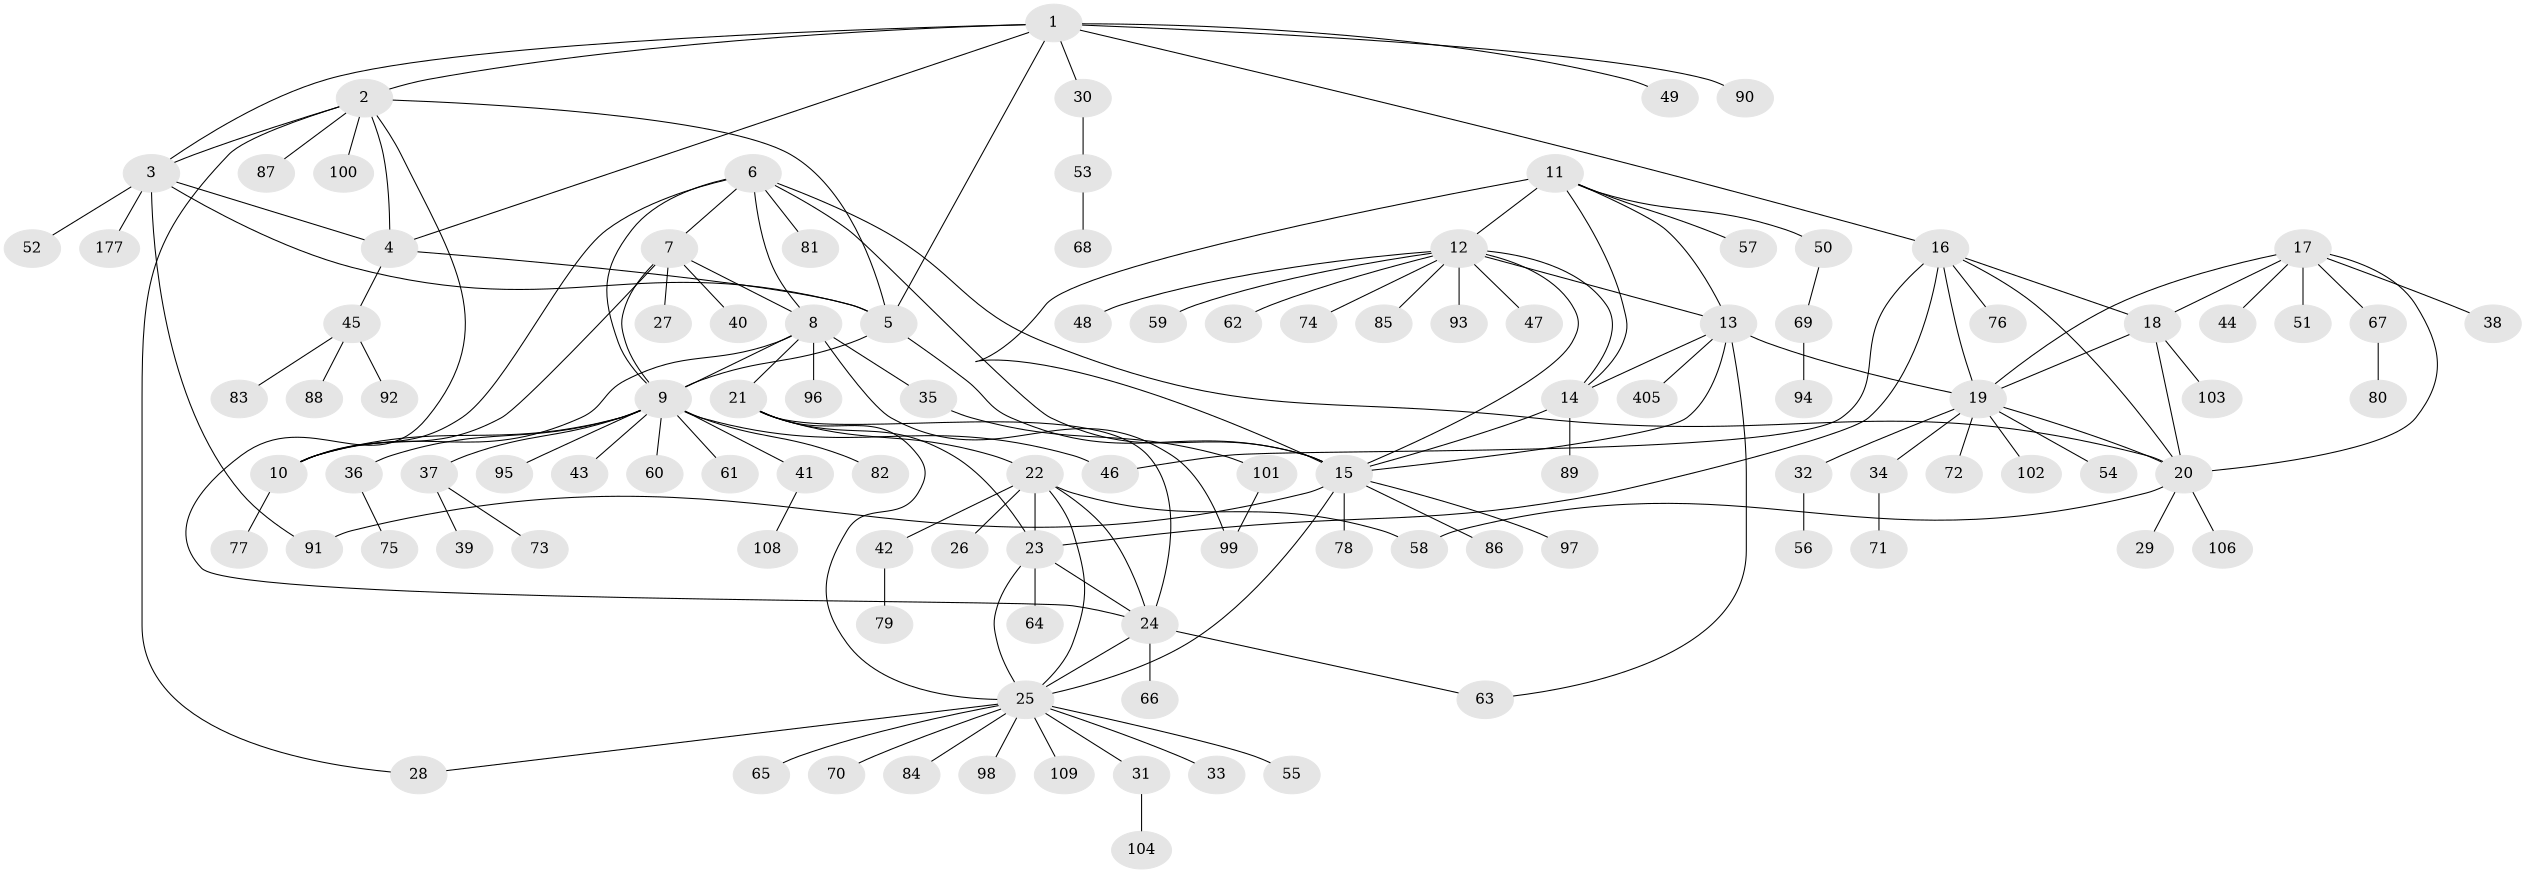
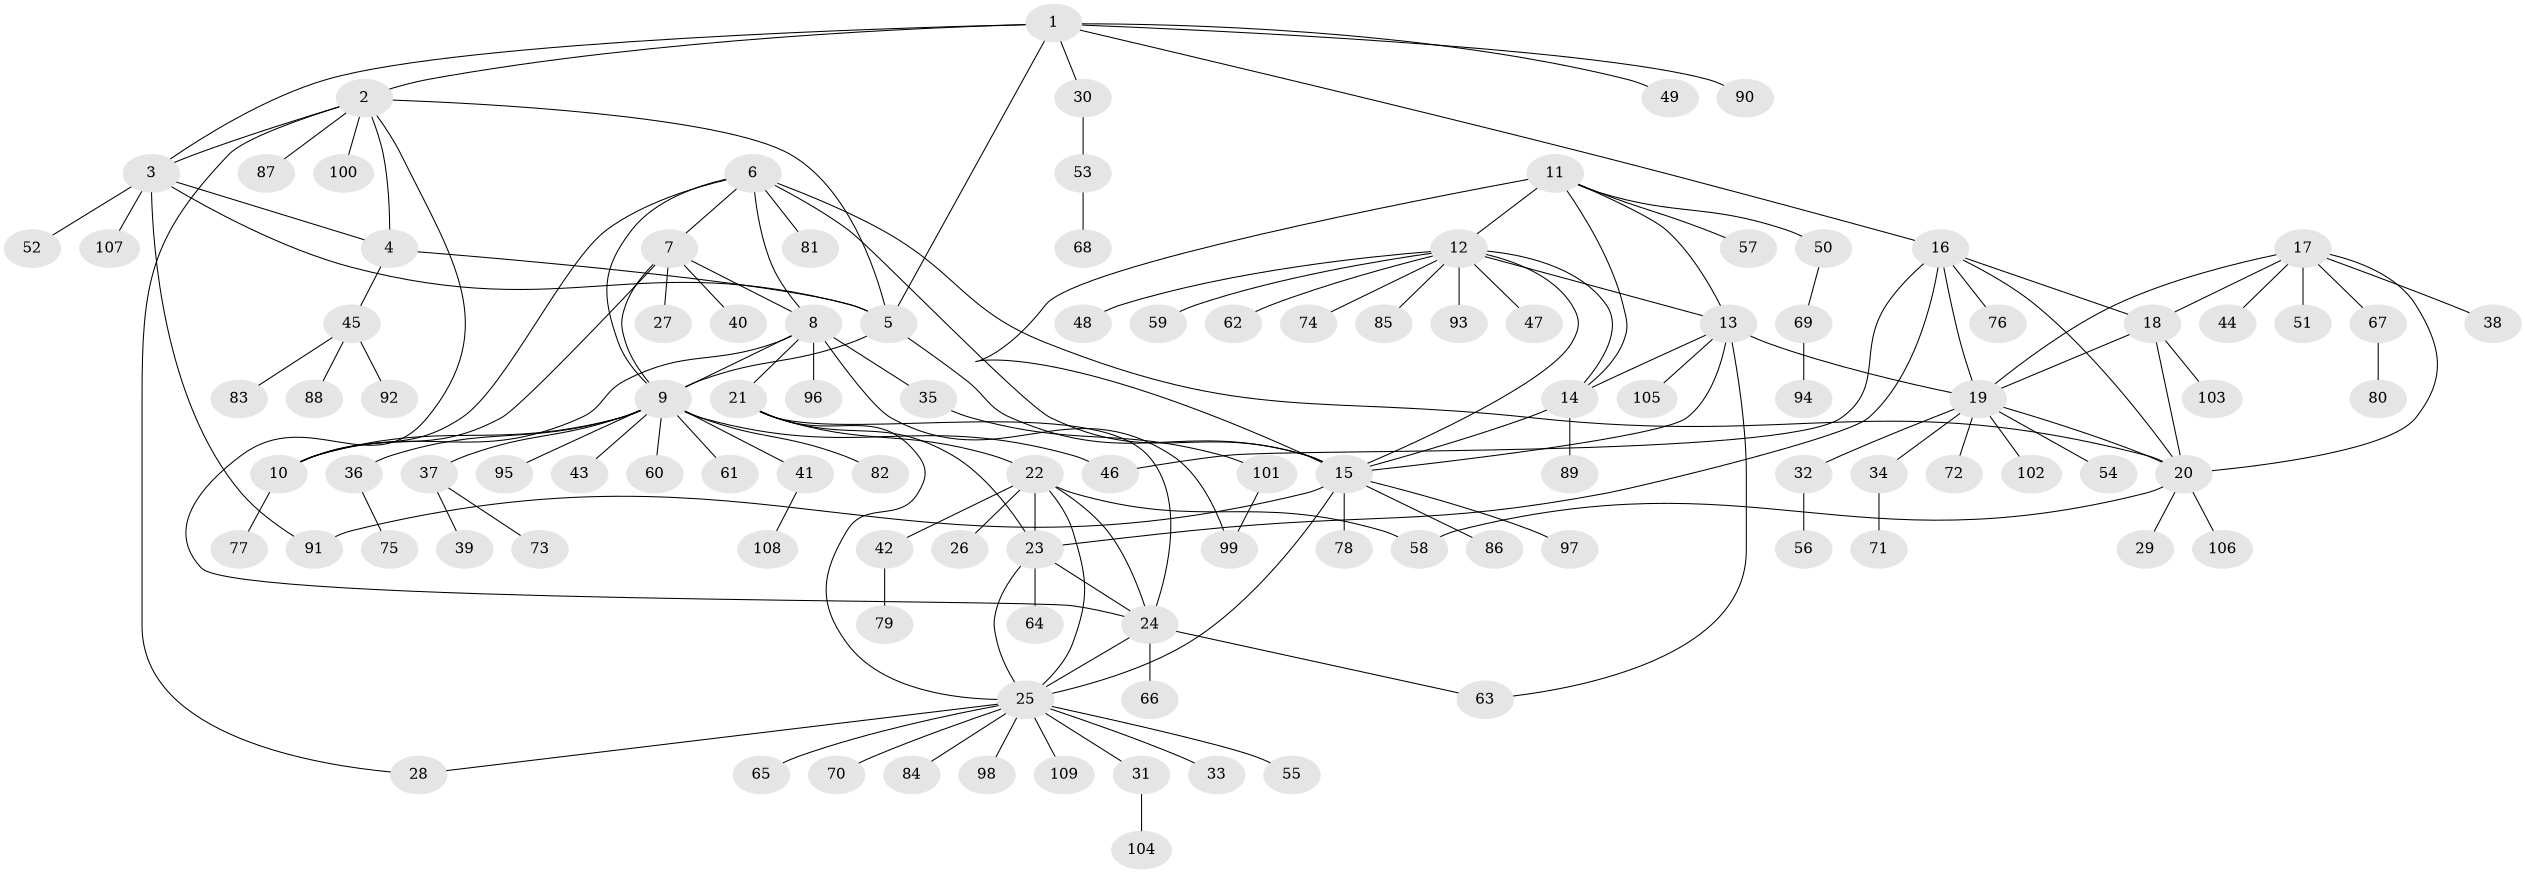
edge "1" -- "4": removed
node "177": label "177" -> "107"
node "405": label "405" -> "105"
